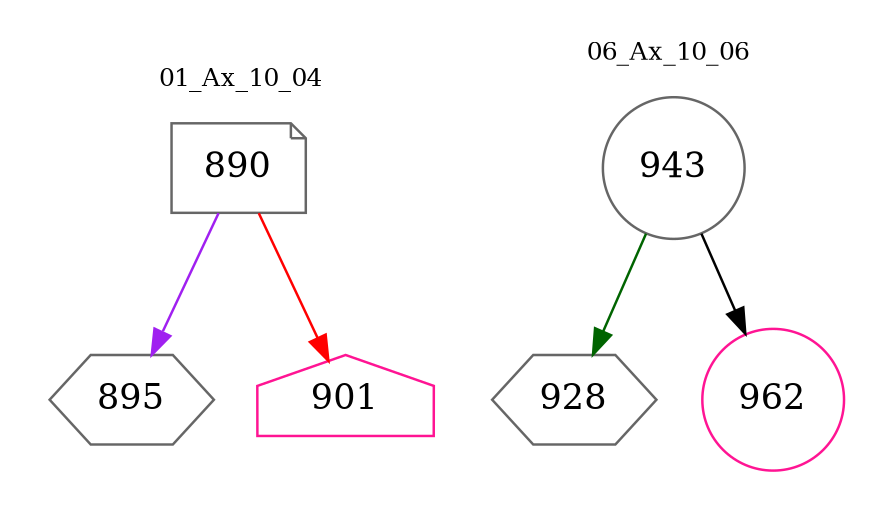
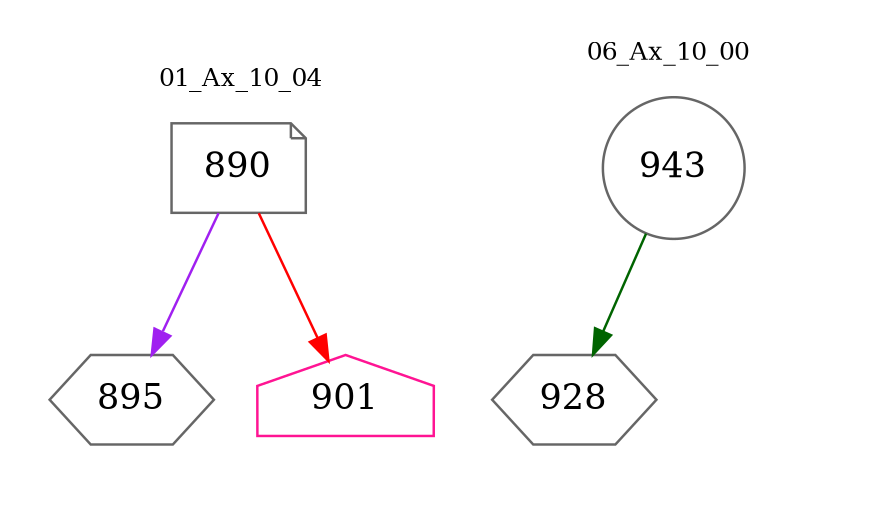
cluster "06_Ax_10_06": label "06_Ax_10_06" -> "06_Ax_10_00"
node "962": removed
